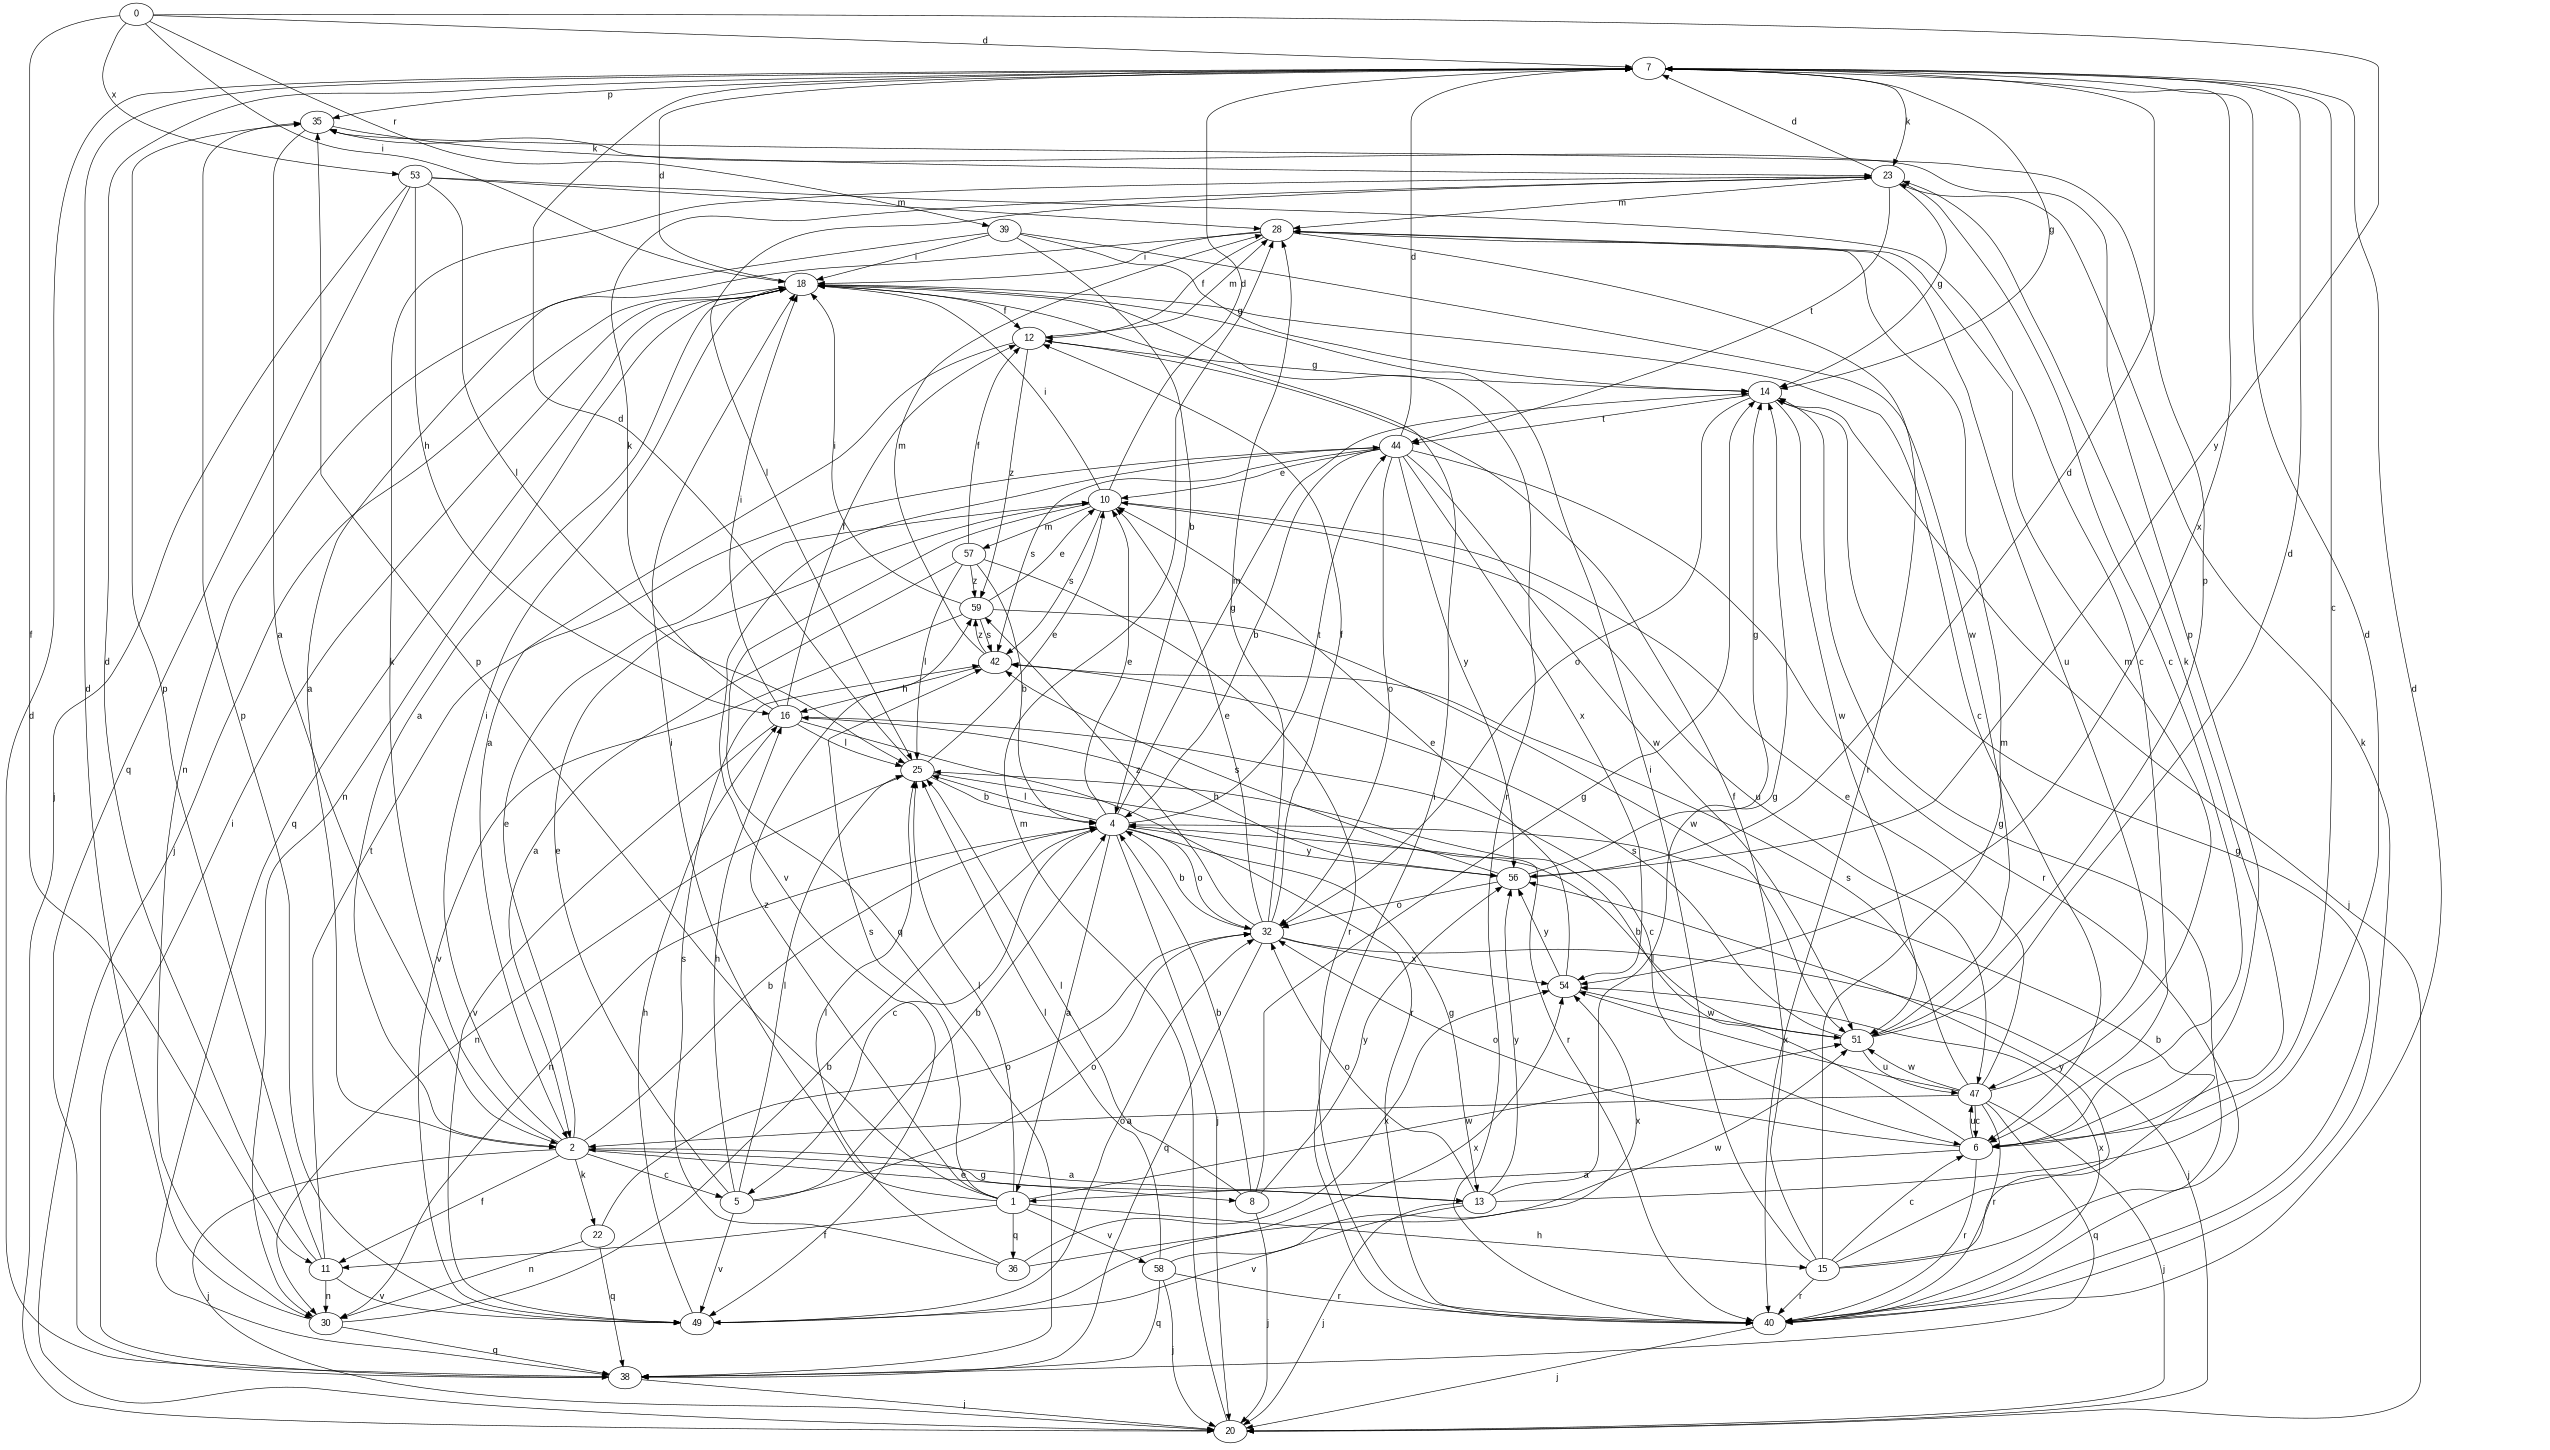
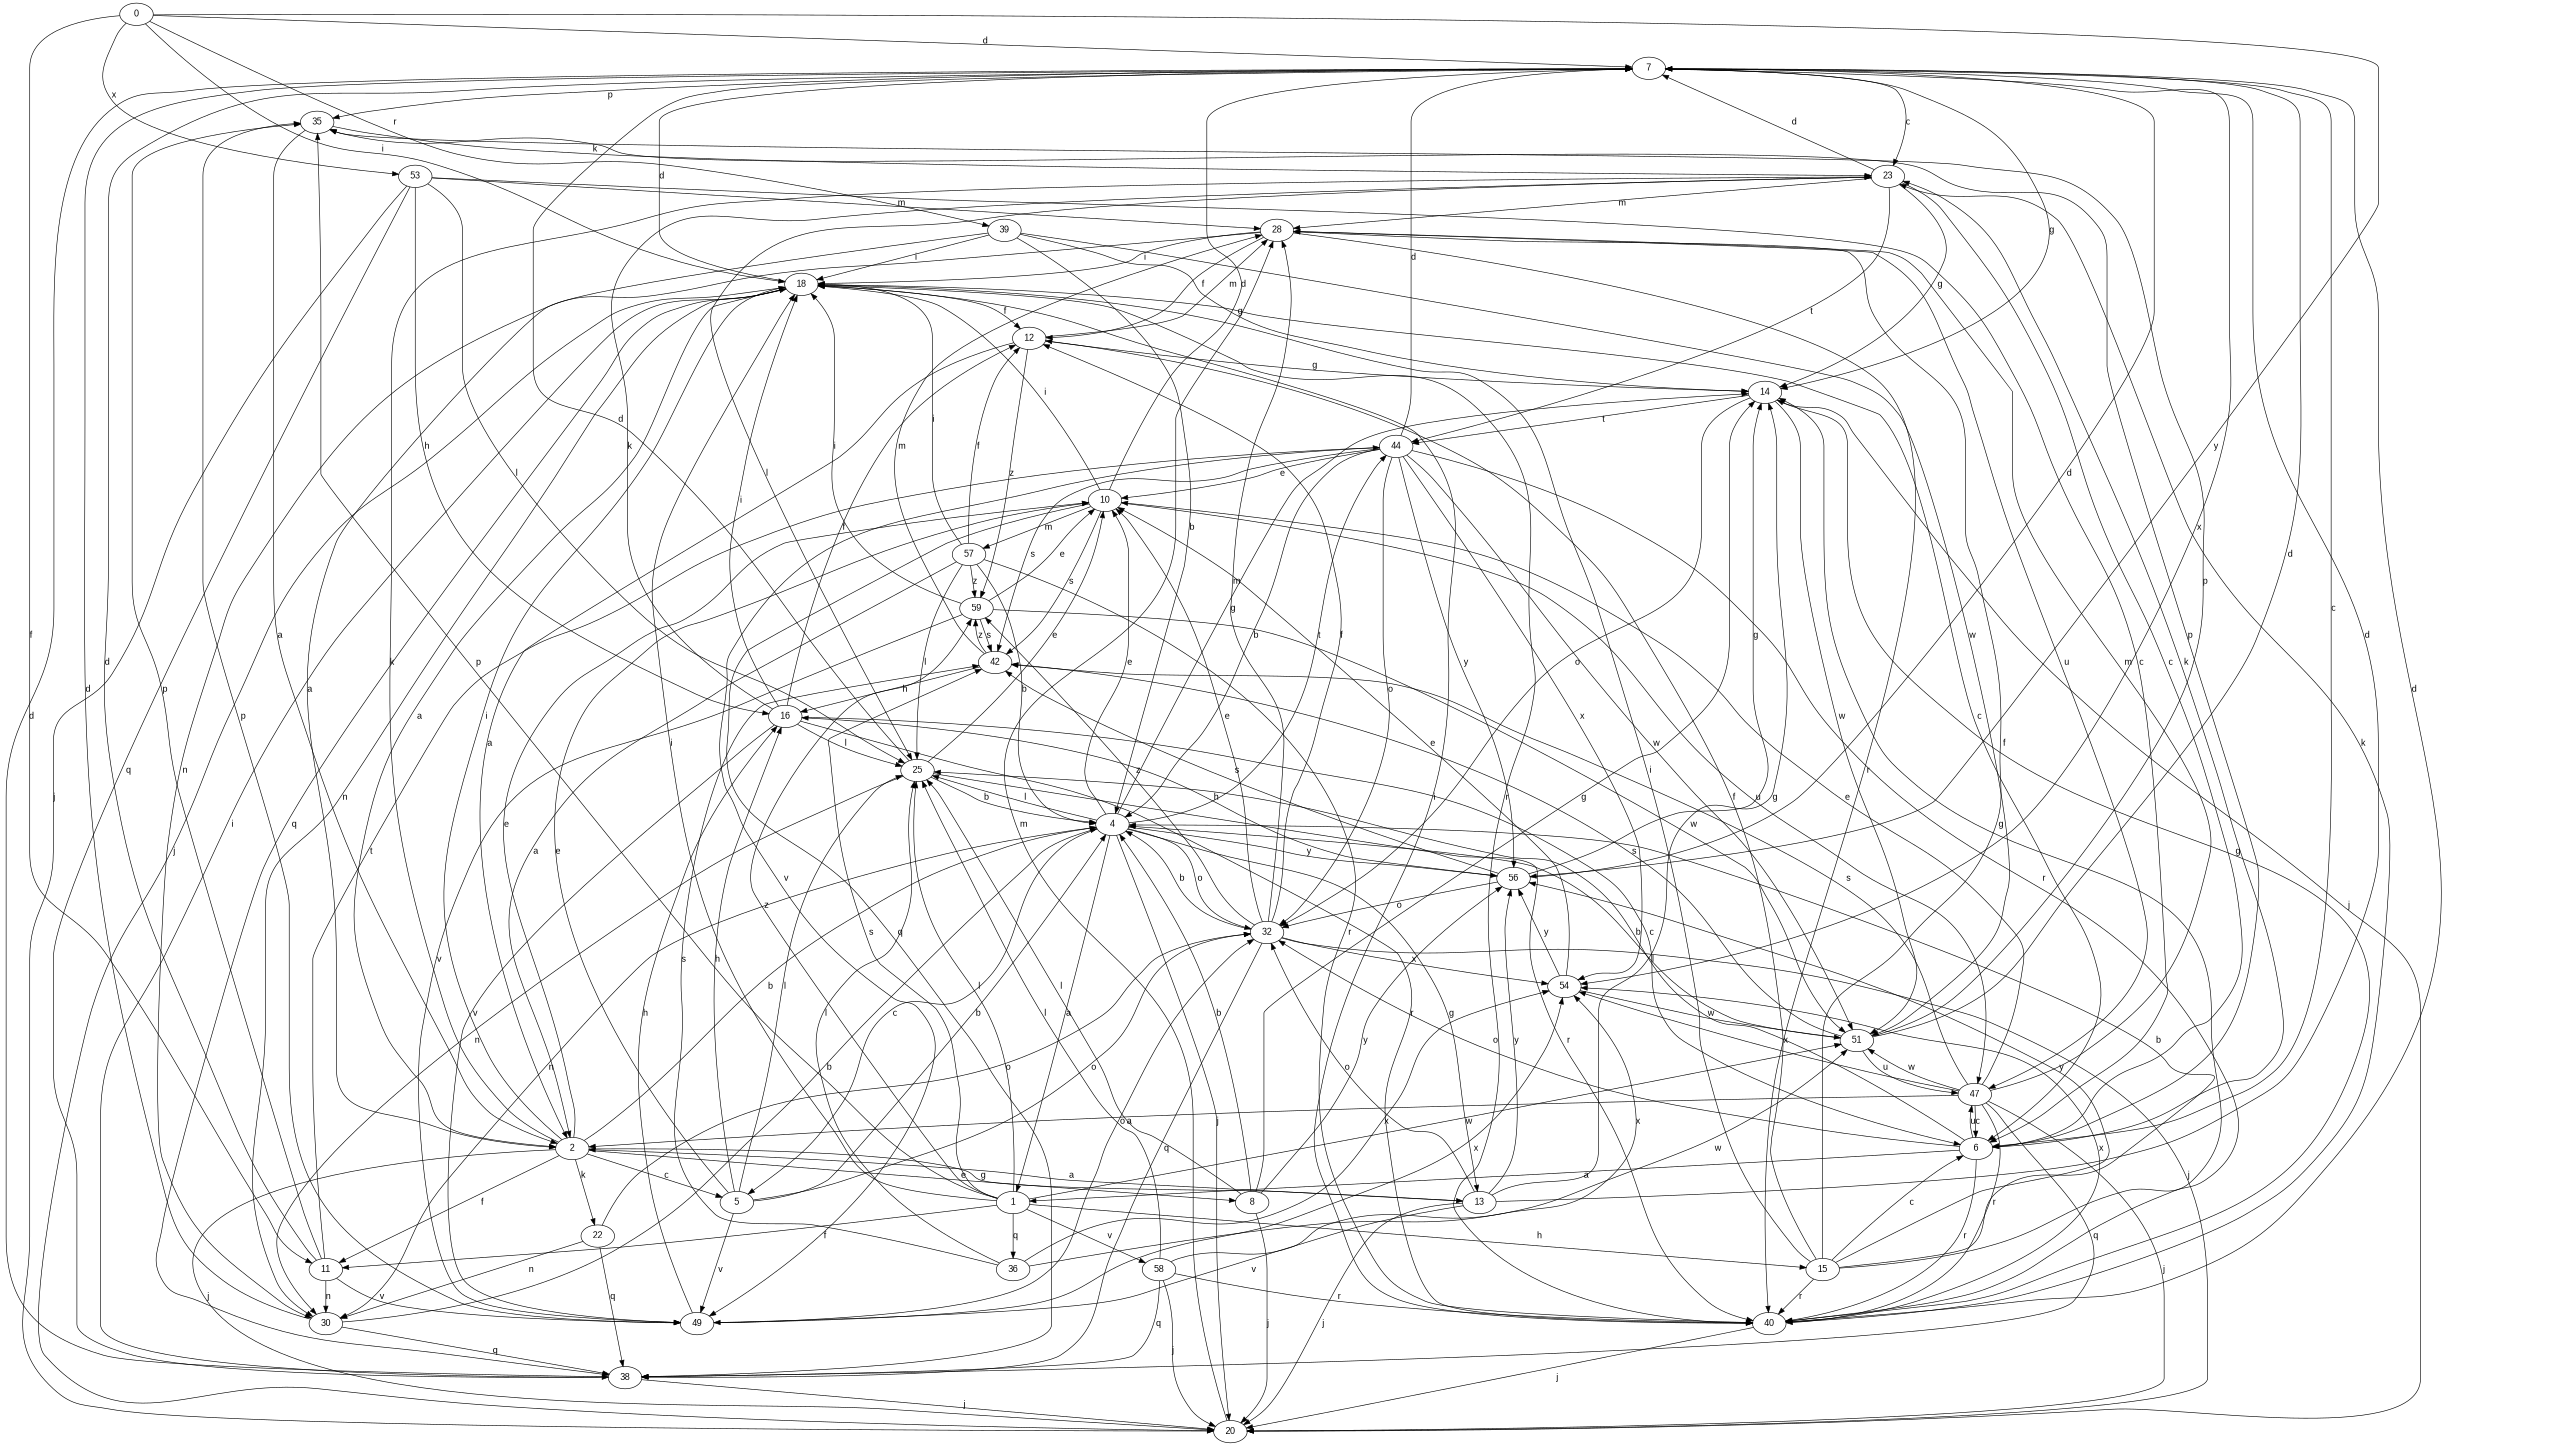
edge "7" -> "23": label "k" -> "c"
edge "57" -> "18": added, label "i"
edge "15" -> "28": label "m" -> "f"
